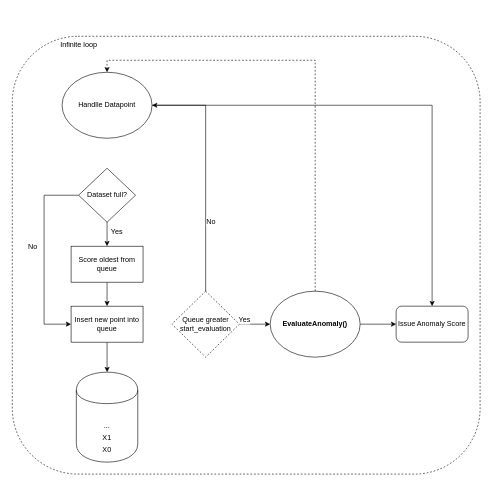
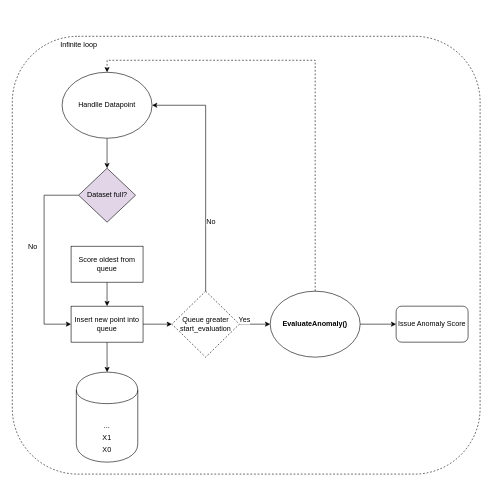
edge "Handlle Datapoint" -> "Issue Anomaly Score": now "Handlle Datapoint" -> "Dataset full?"
node "Dataset full?": fillcolor #ffffff -> #e1d5e7
edge "Dataset full?" -> "Score oldest from queue": removed, label "Yes"
edge "Insert new point into queue" -> "Queue greater start_evaluation": added
